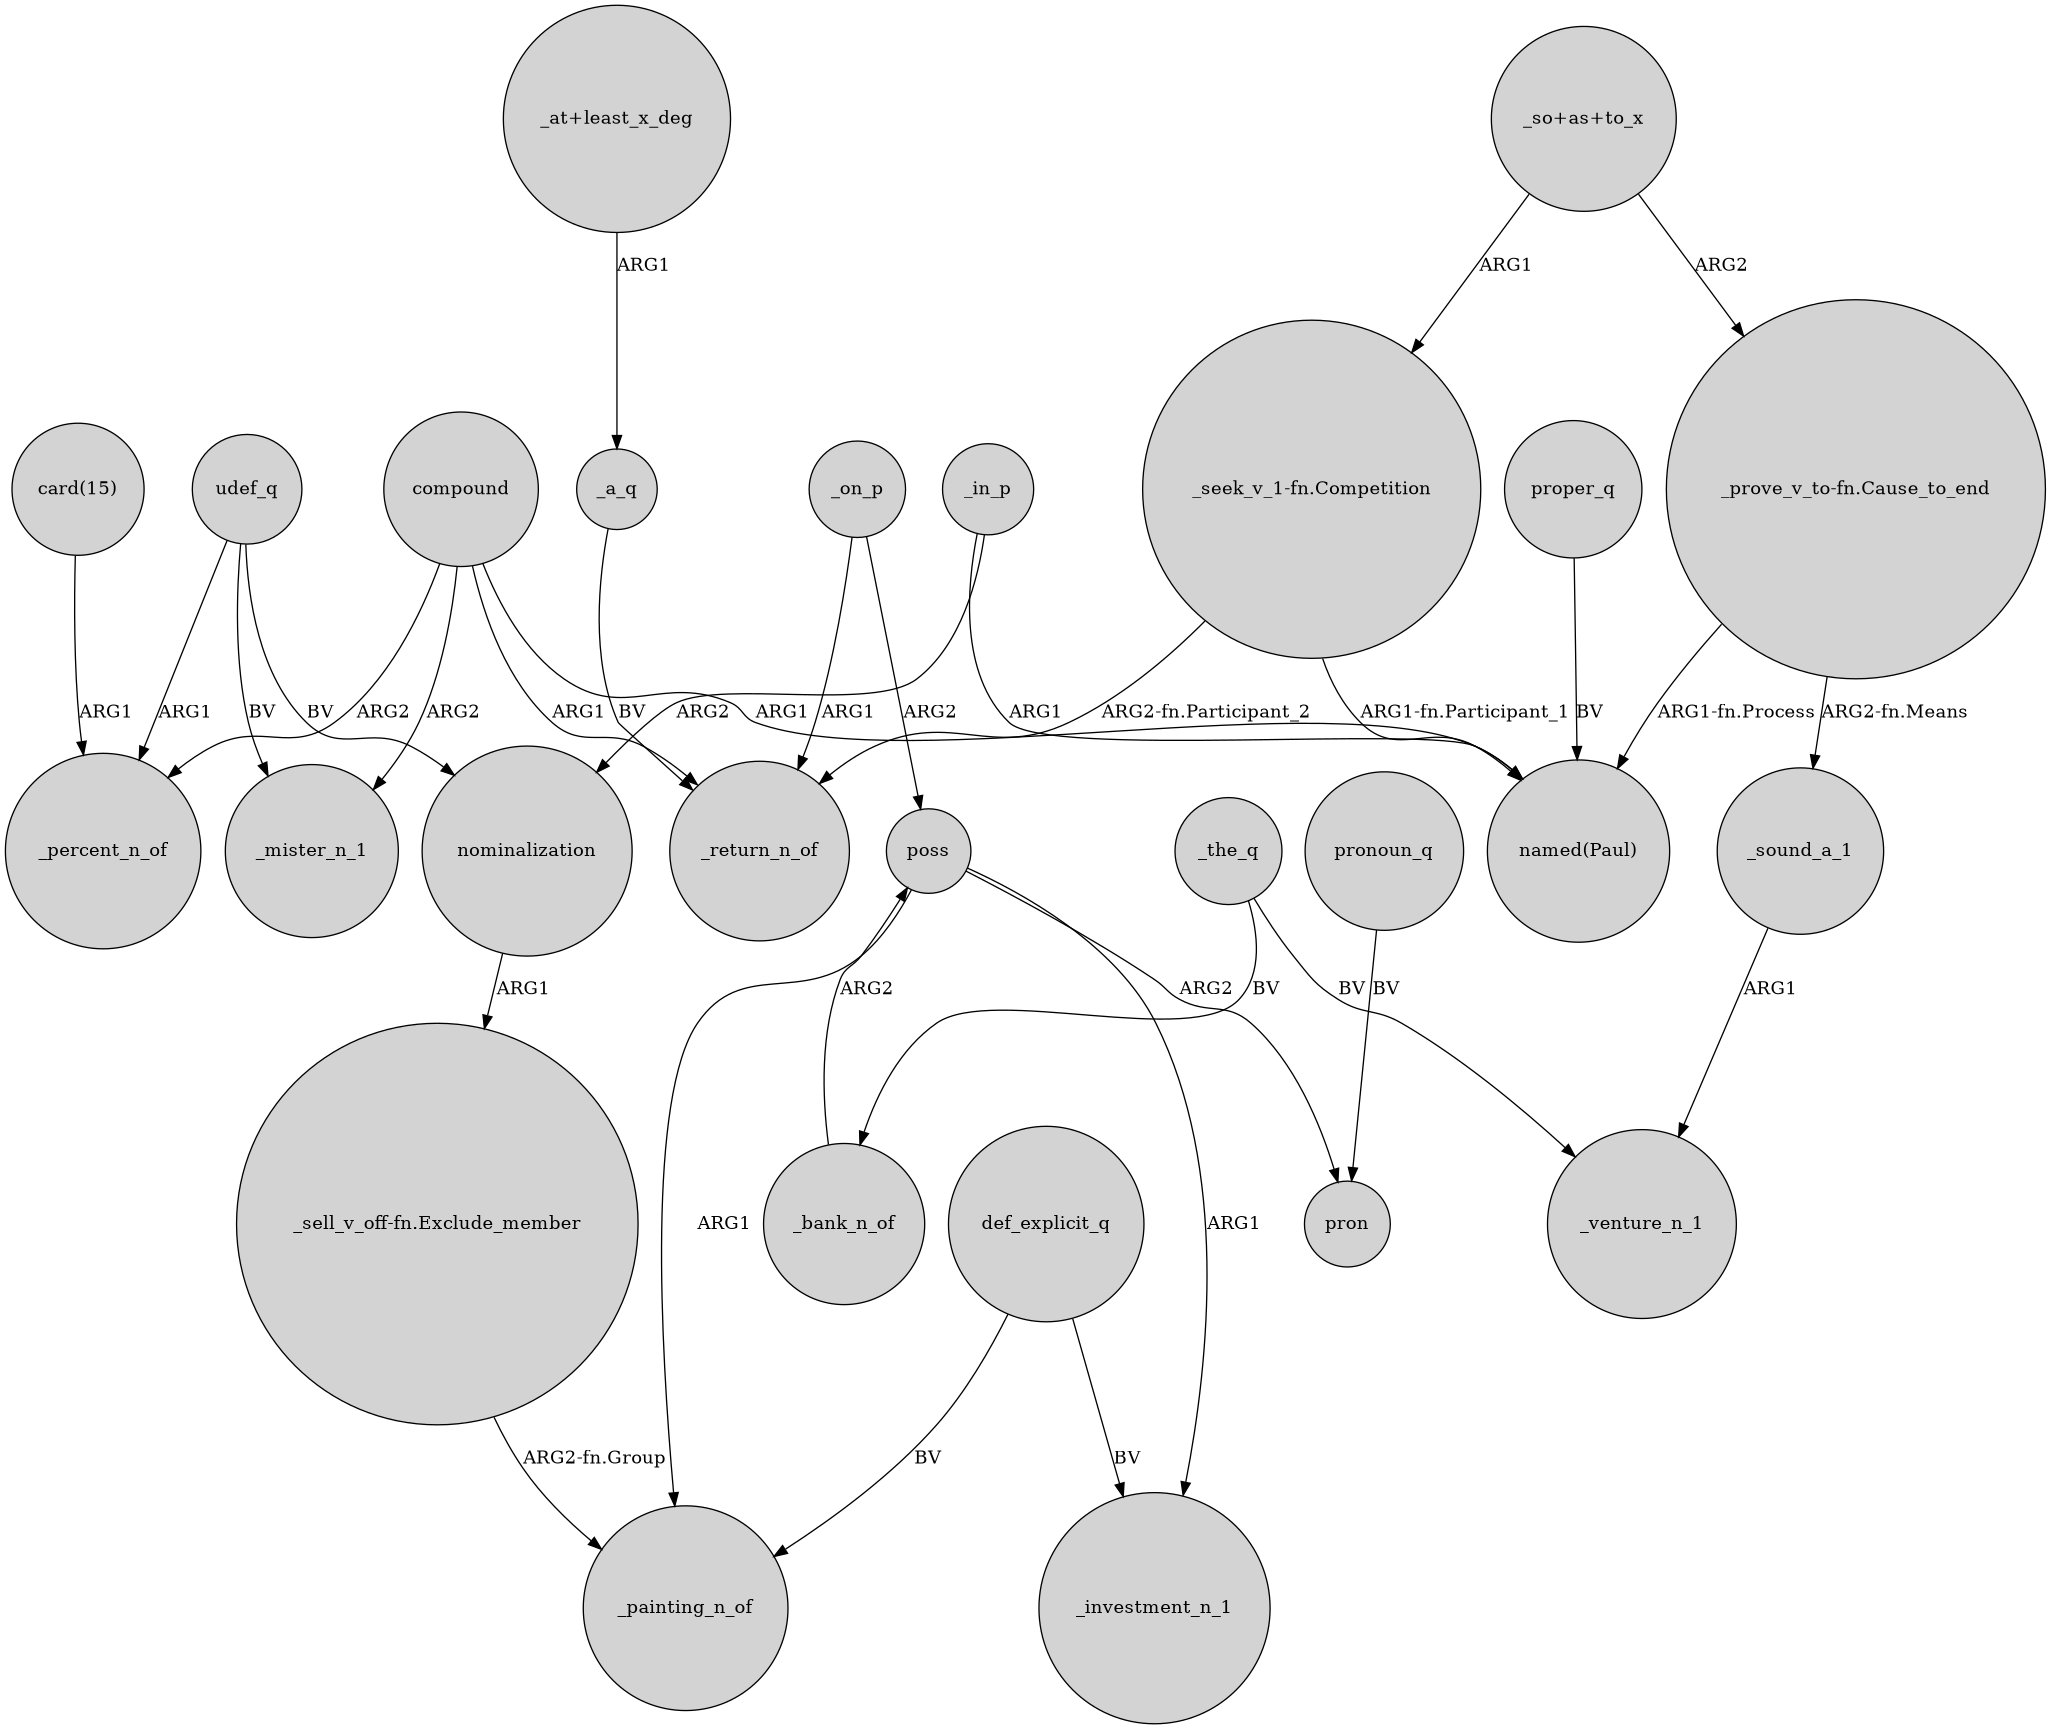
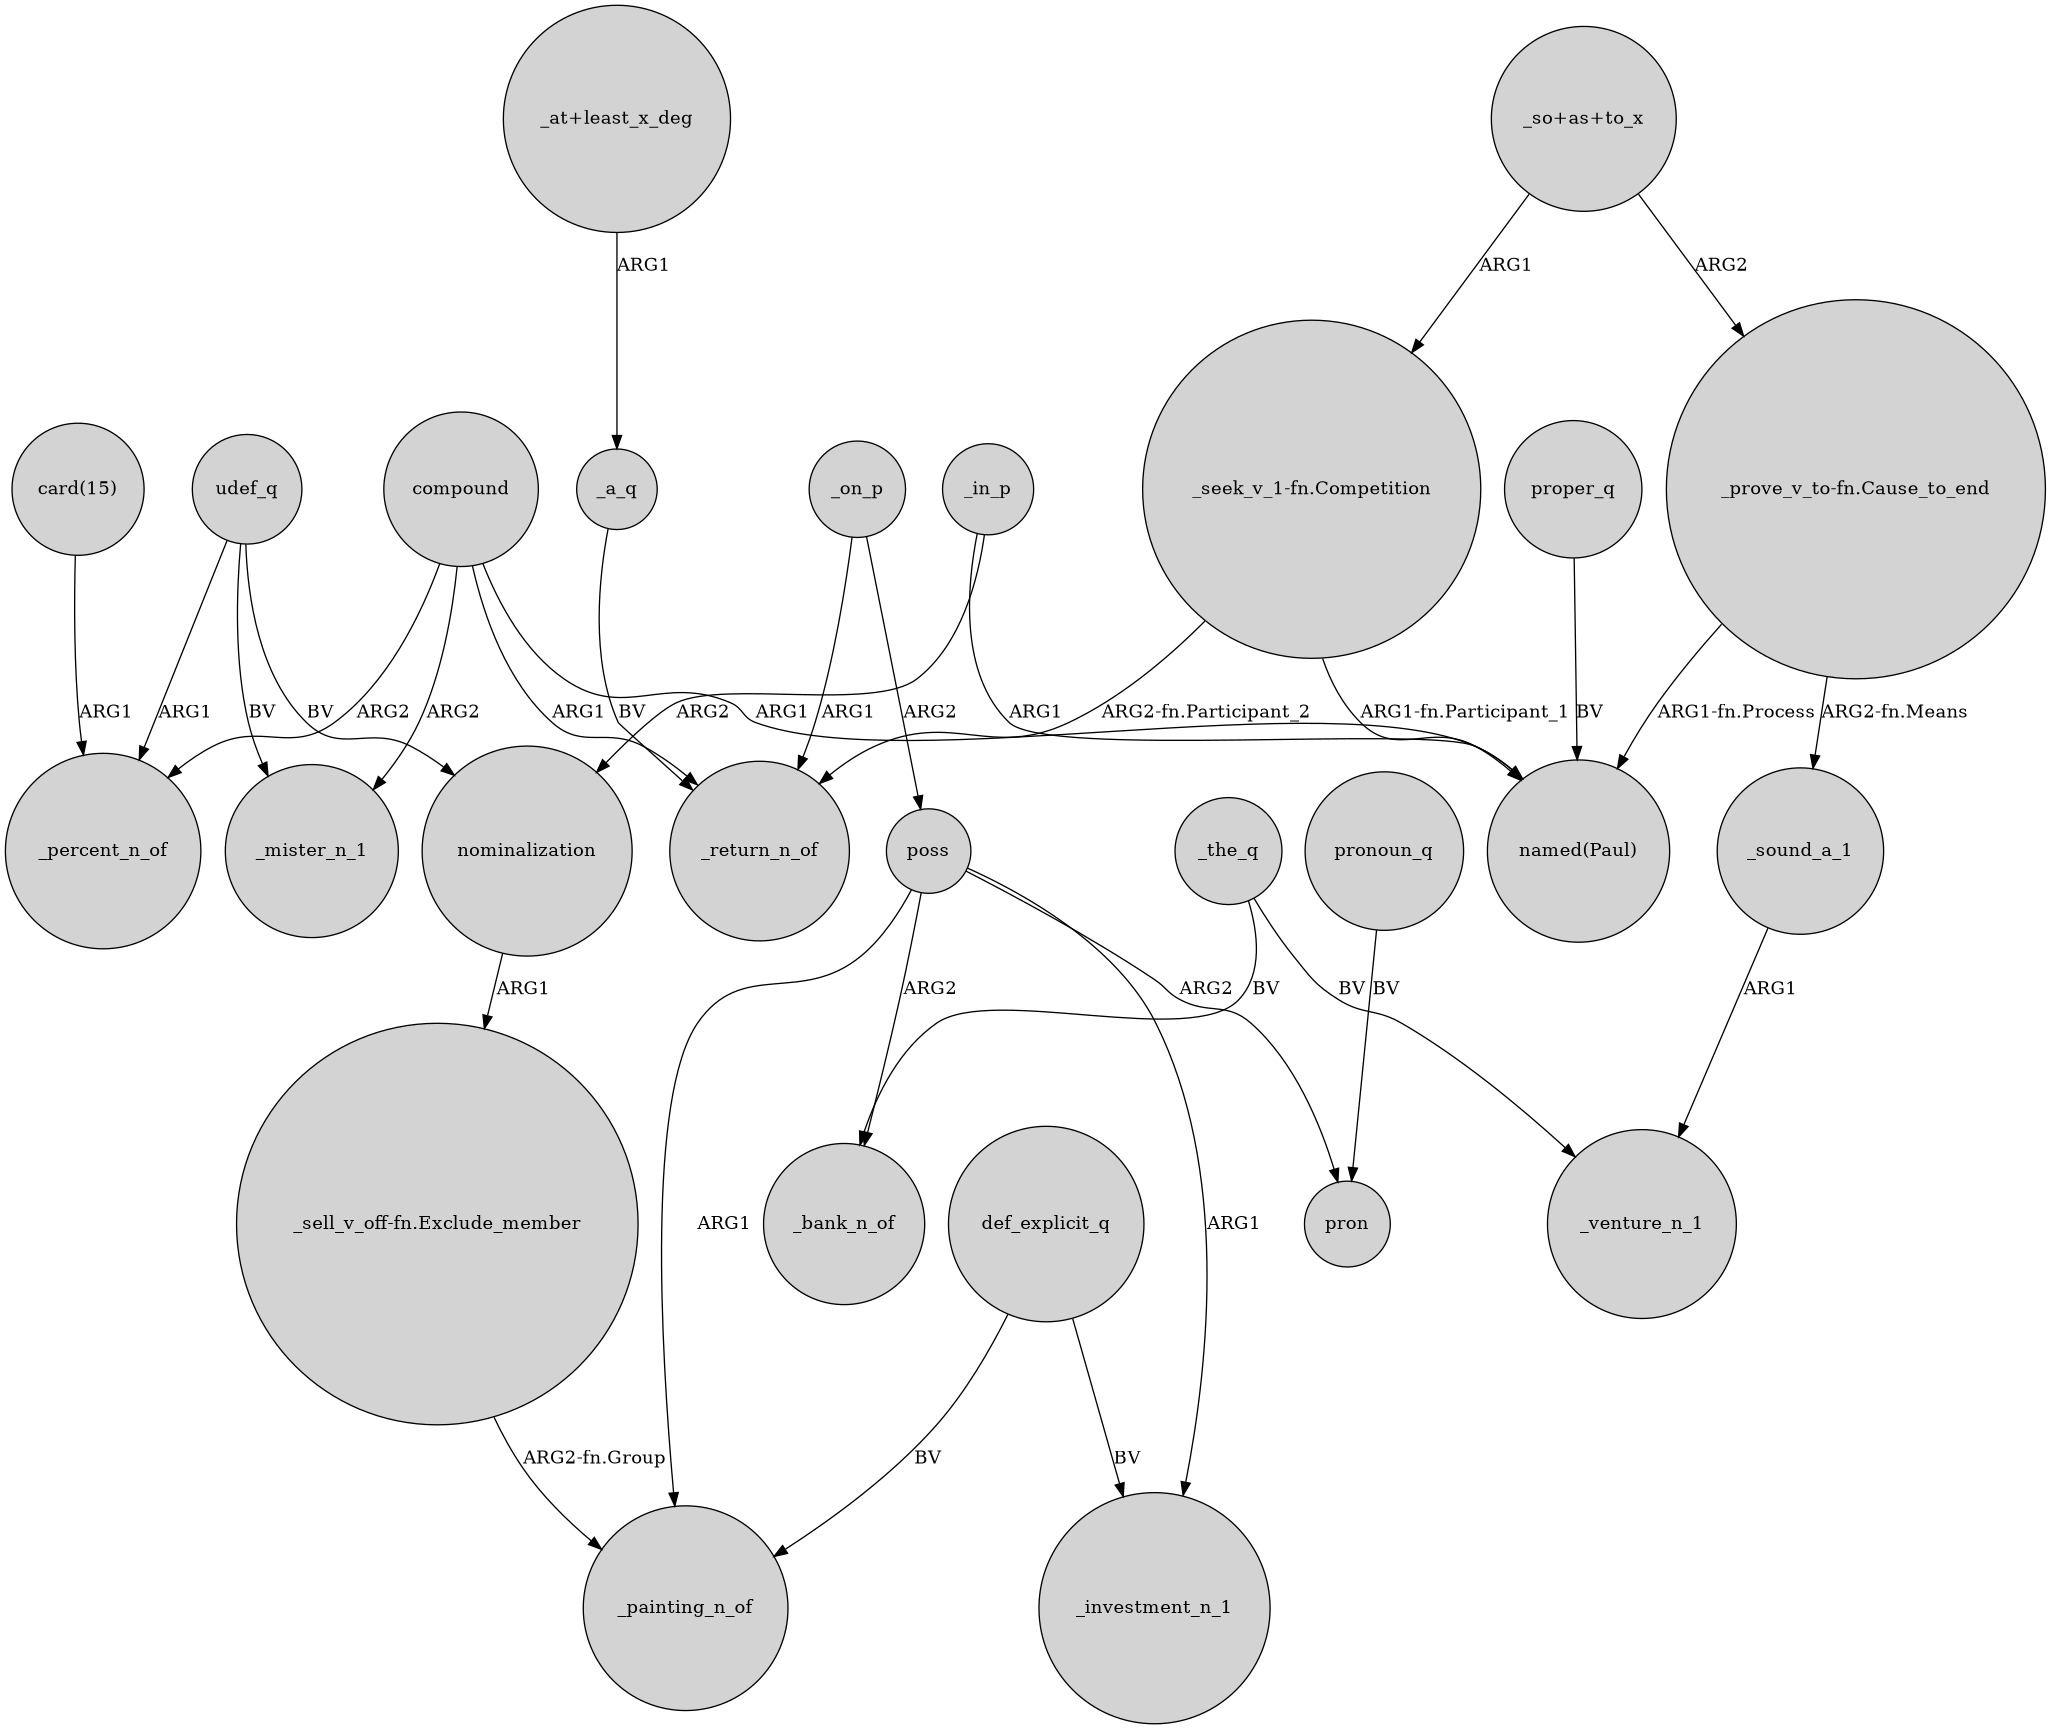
edge "_bank_n_of" -> "poss": reversed
